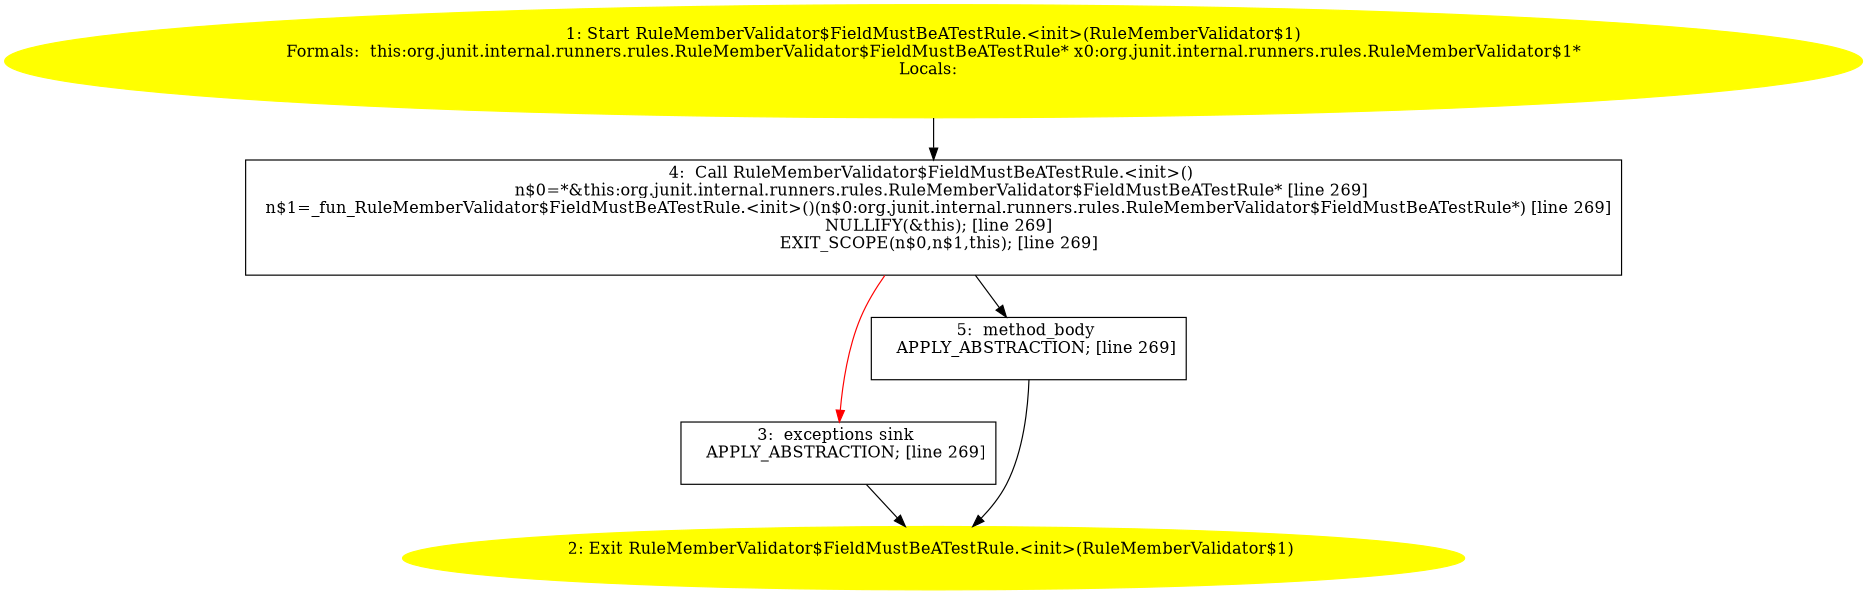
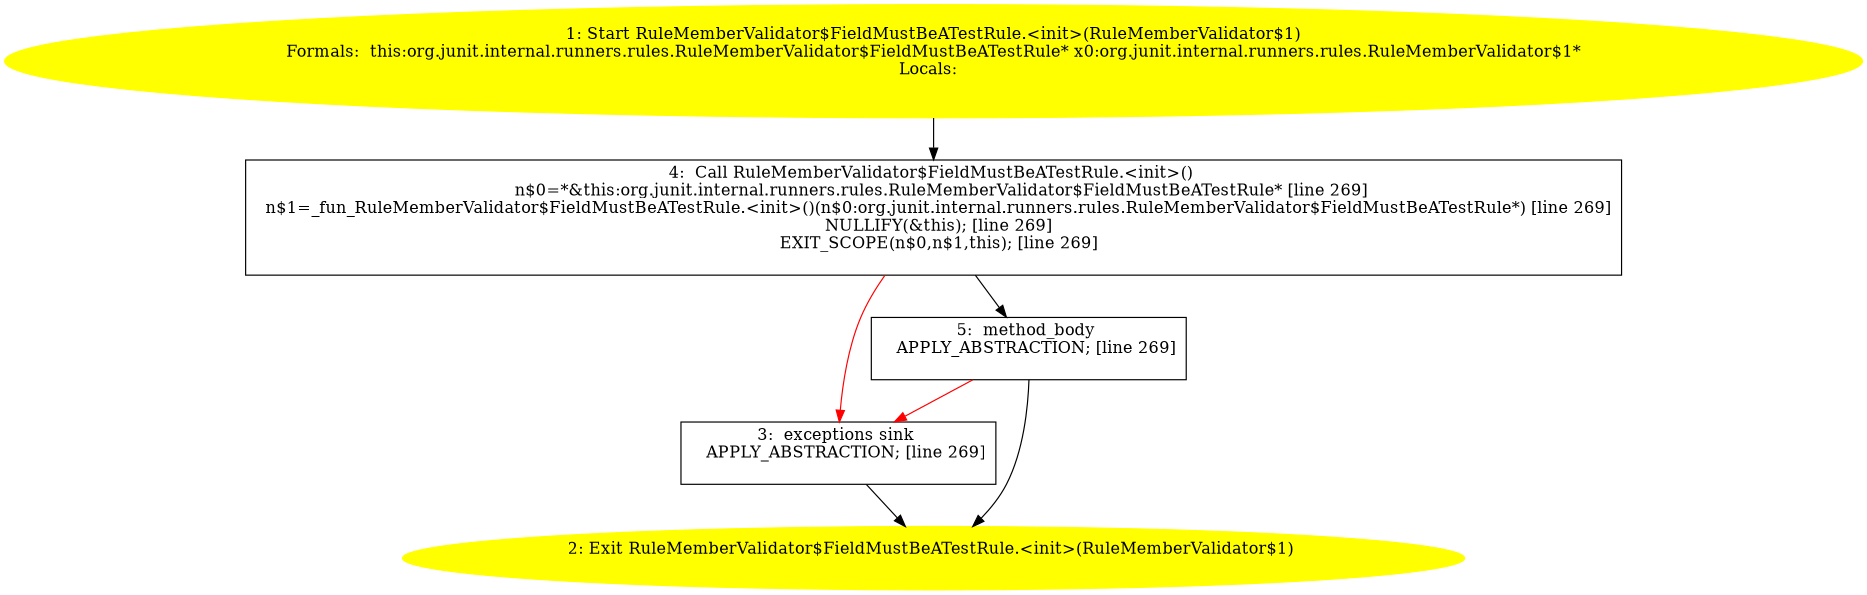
edge "5:  method_body APPLY_ABSTRACTION; [line 269]" -> "3:  exceptions sink APPLY_ABSTRACTION; [line 269]": added
